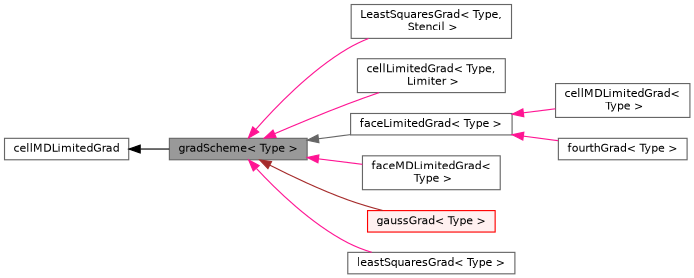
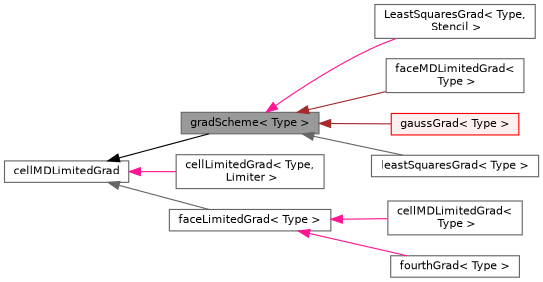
edge "cellLimitedGrad< Type, Limiter >" -> "gradScheme< Type >": now "cellLimitedGrad< Type, Limiter >" -> "cellMDLimitedGrad"
edge "faceLimitedGrad< Type >" -> "gradScheme< Type >": now "faceLimitedGrad< Type >" -> "cellMDLimitedGrad"
edge "faceMDLimitedGrad< Type >" -> "gradScheme< Type >": color deeppink -> brown
edge "leastSquaresGrad< Type >" -> "gradScheme< Type >": color deeppink -> gray40
